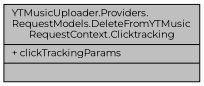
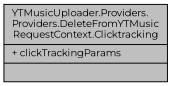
node "YTMusicUploader.Providers.": text "RequestModels.DeleteFromYTMusic" -> "Providers.DeleteFromYTMusic"
